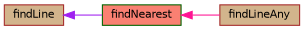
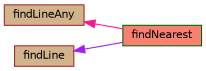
edge "findLineAny" -> "findNearest": reversed
